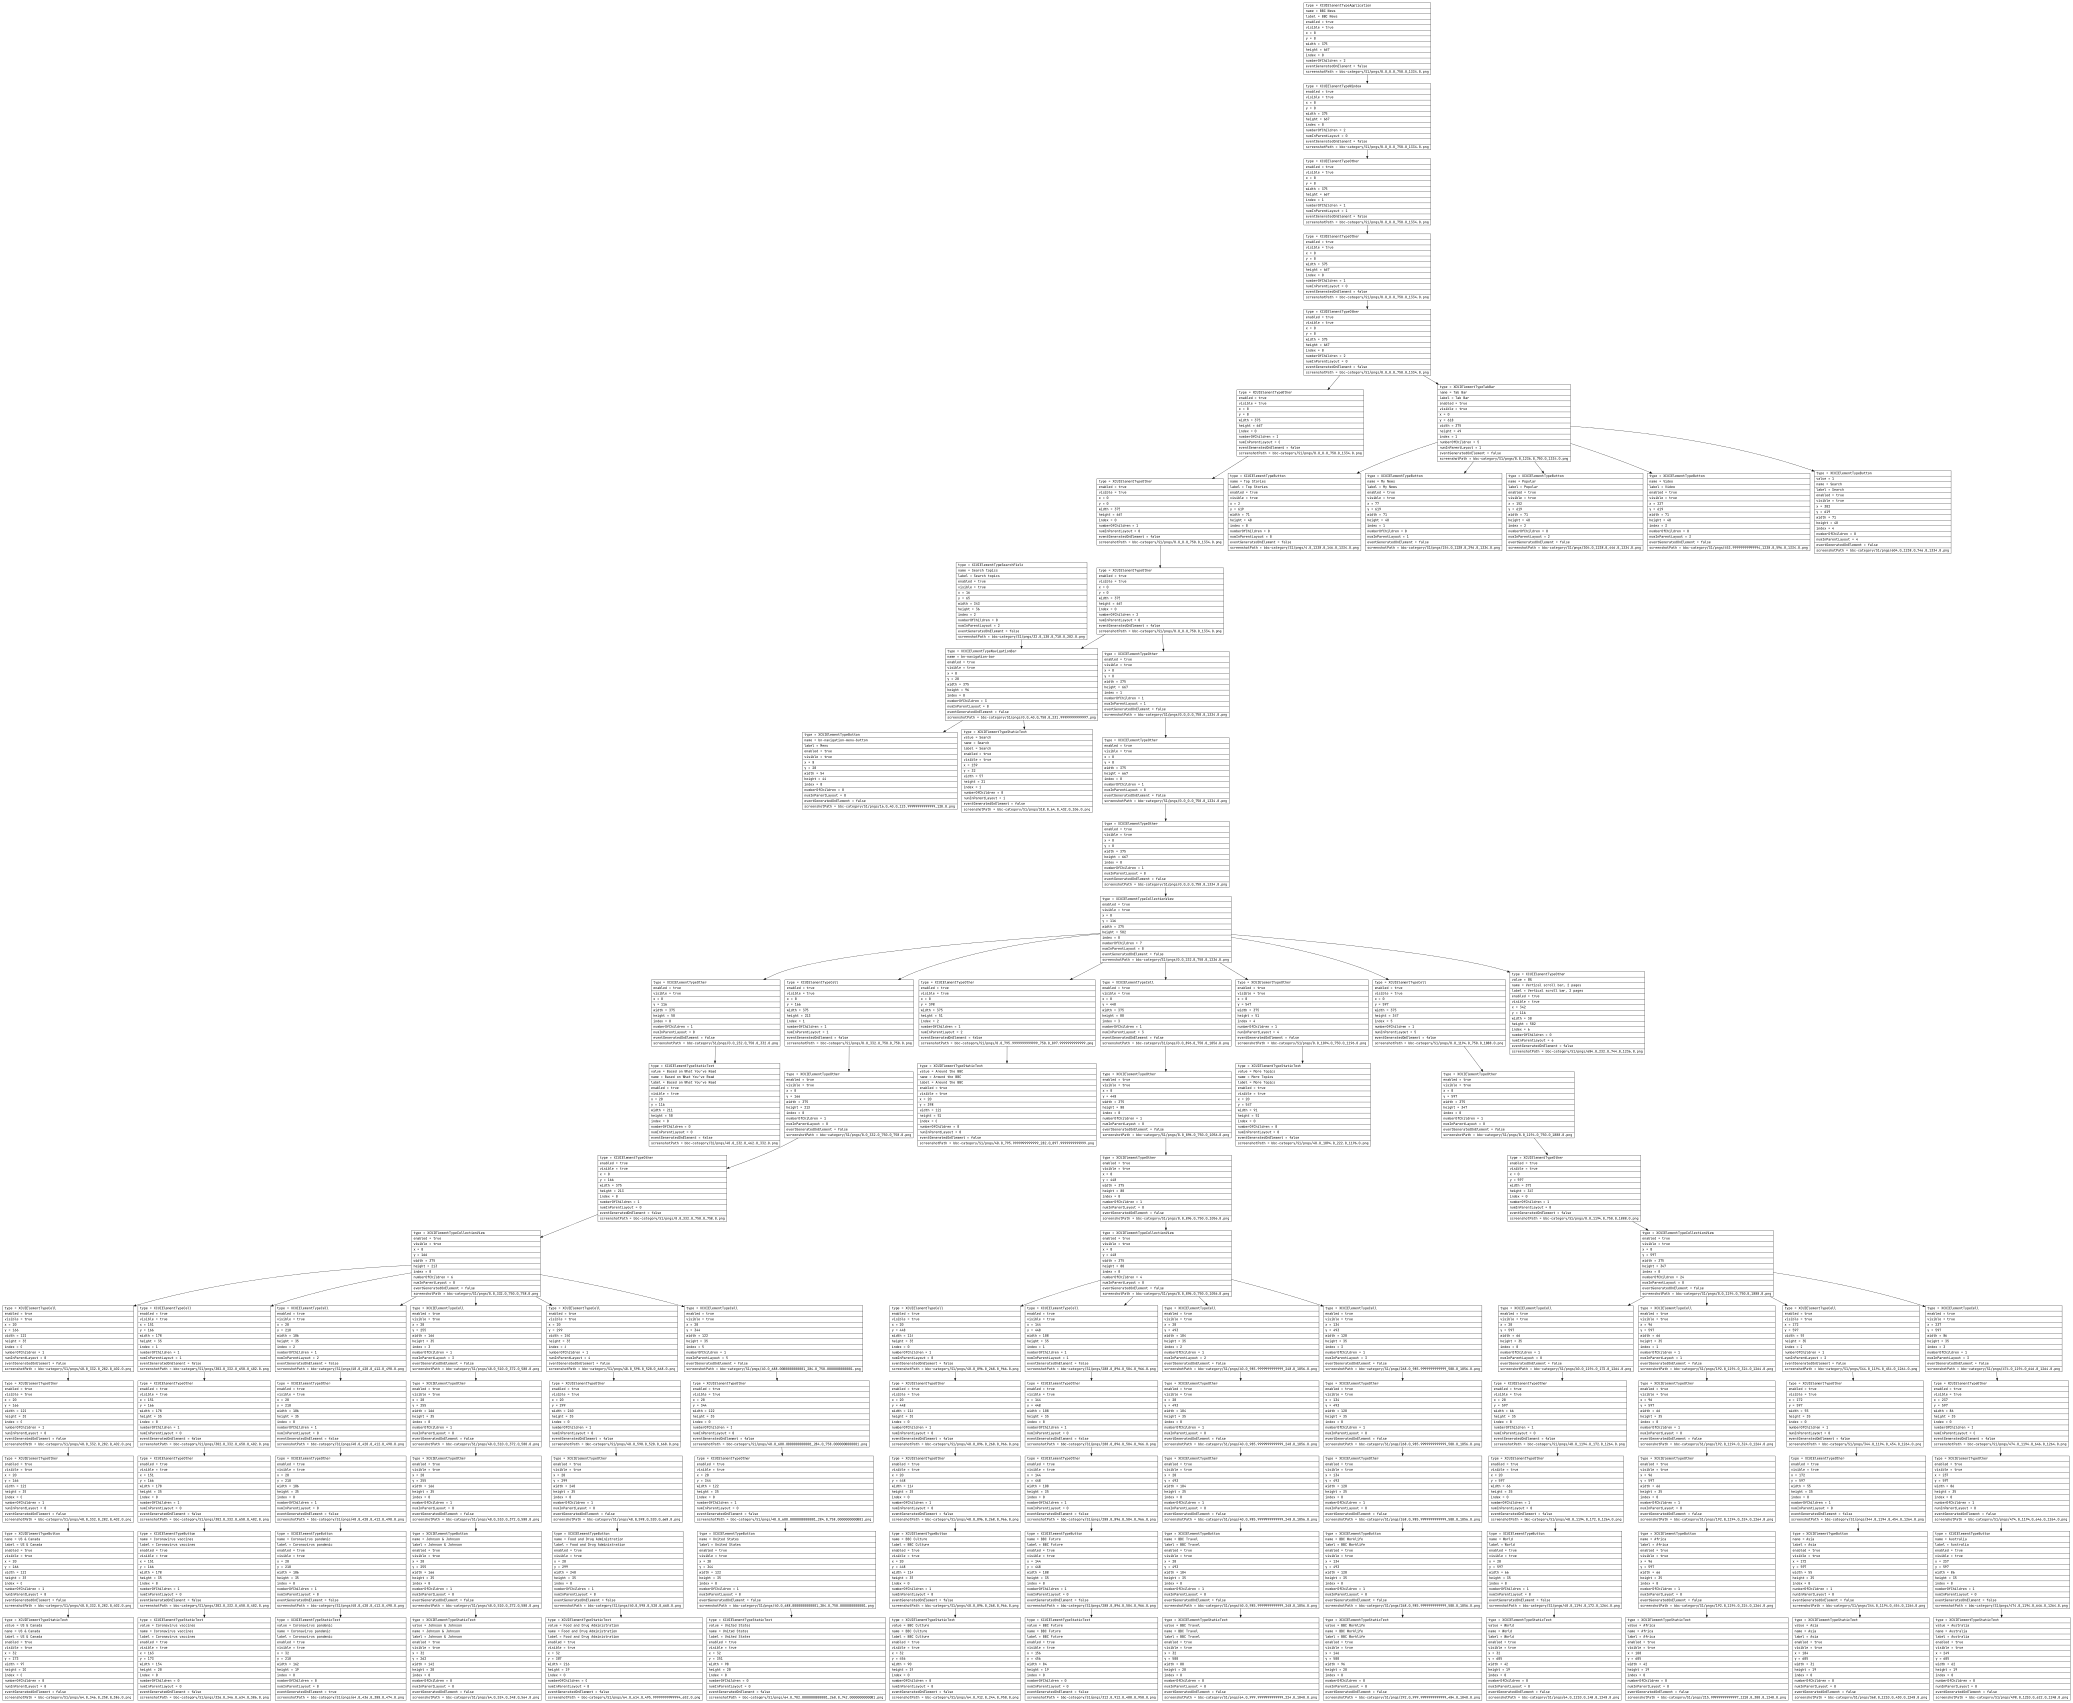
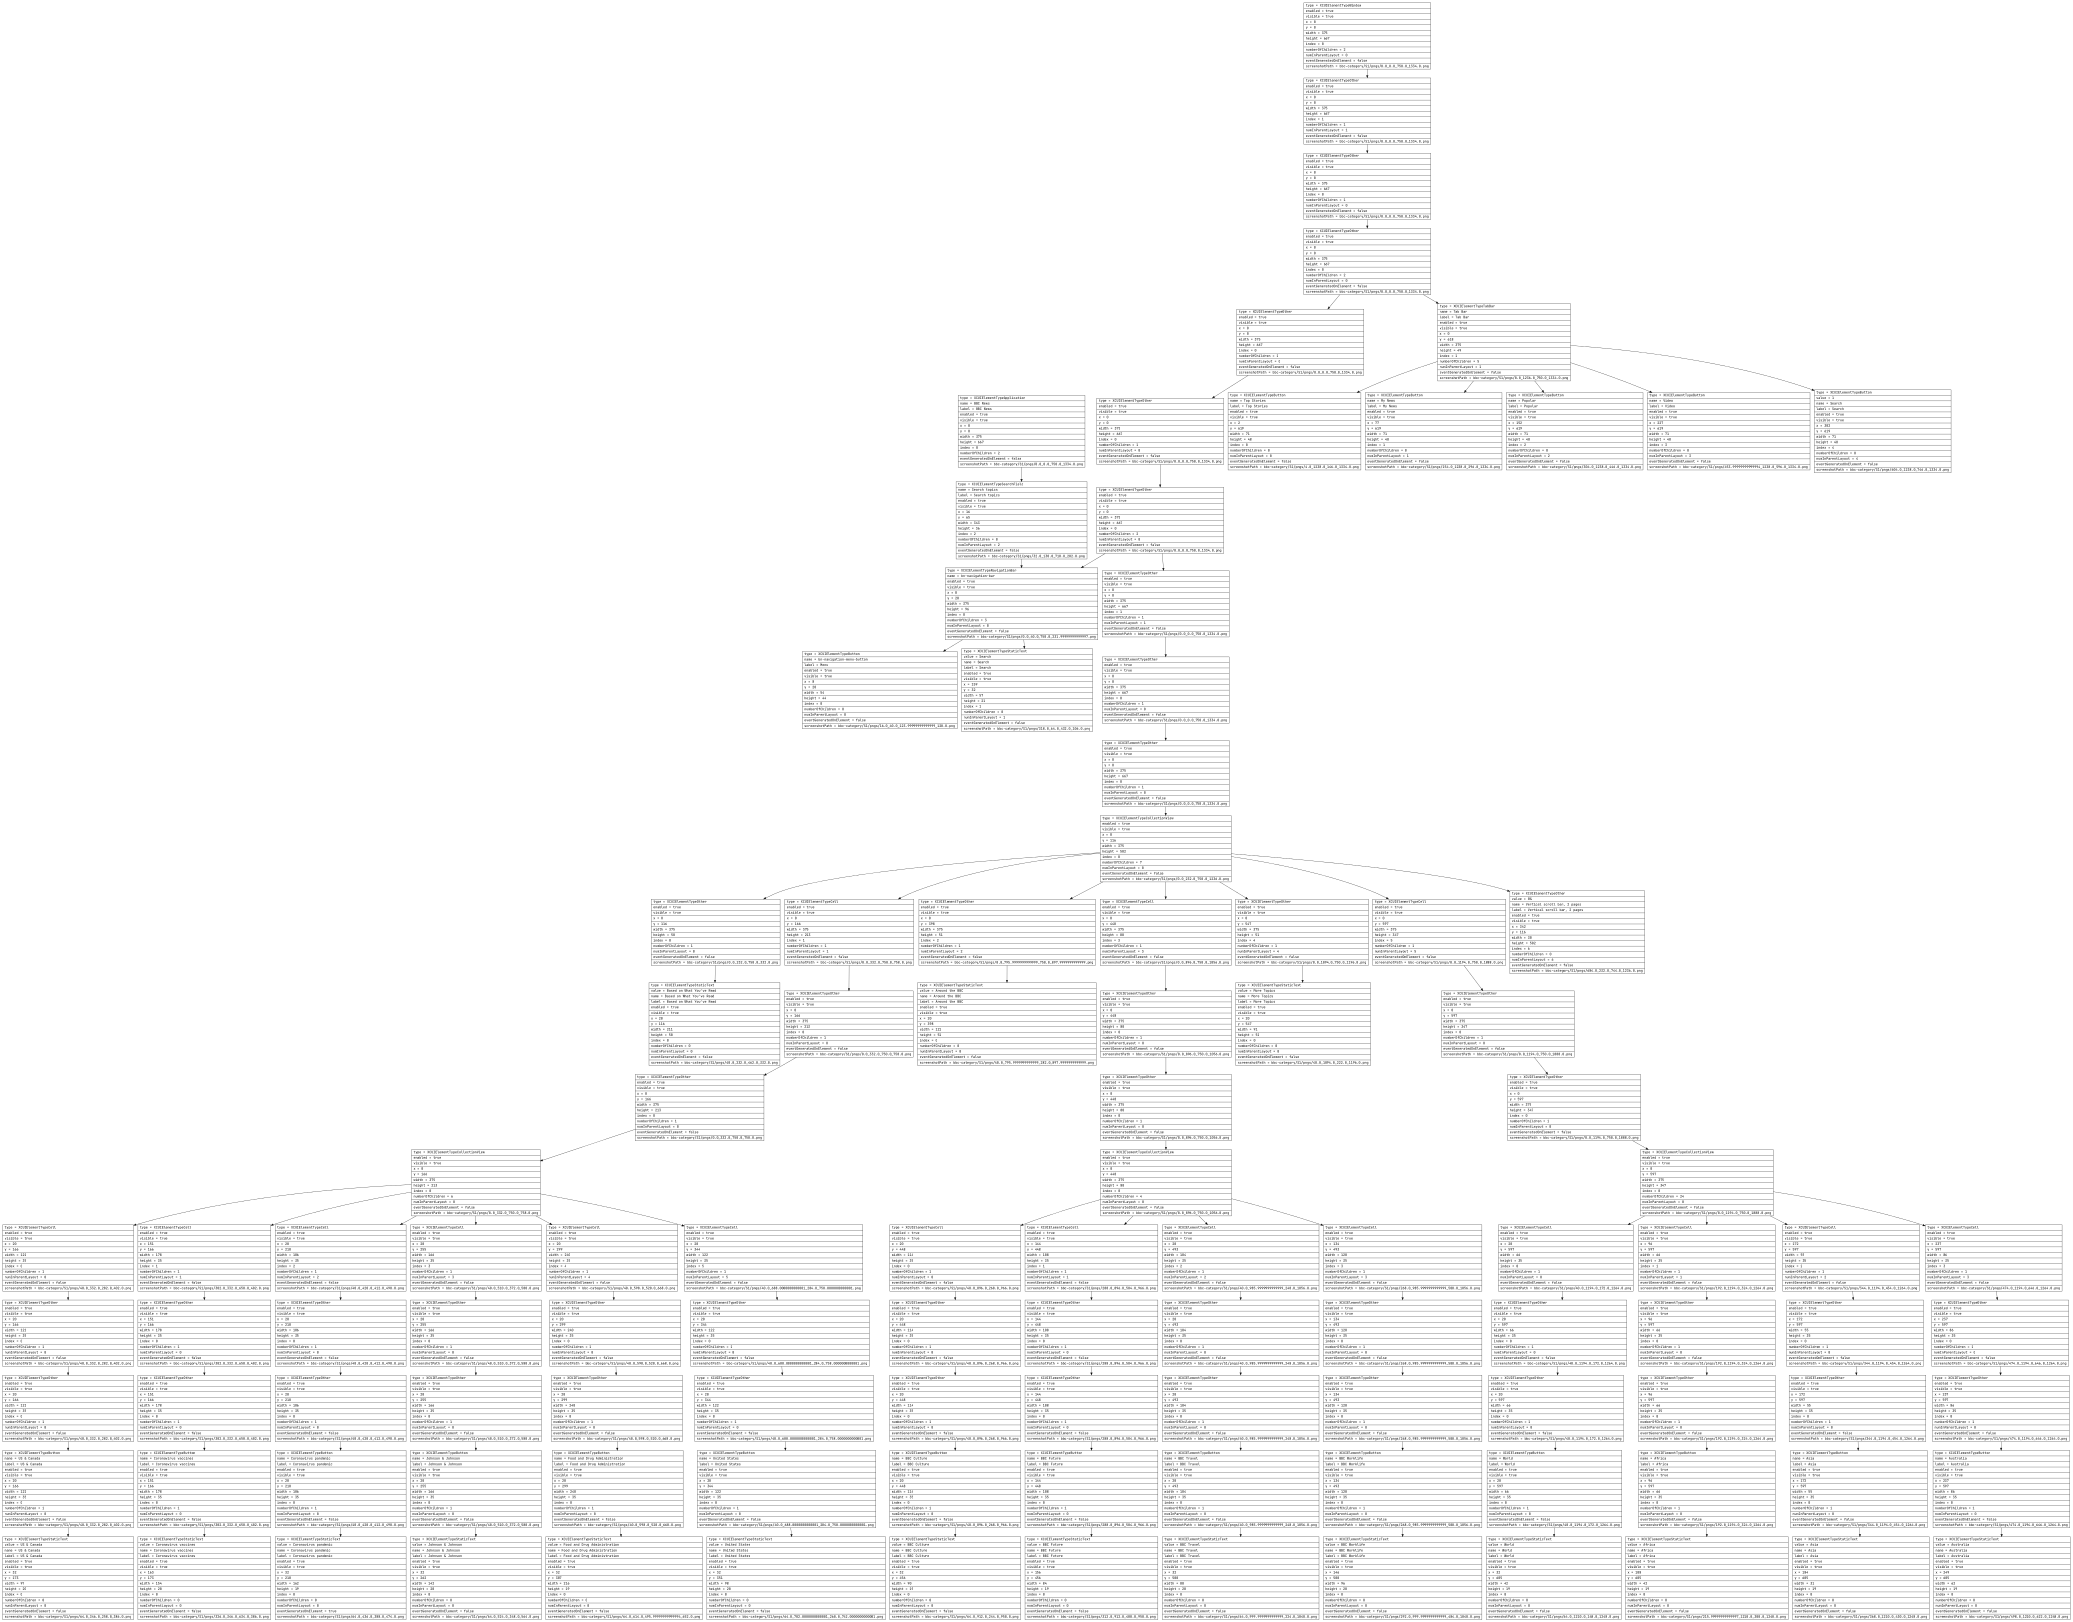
edge "type = XCUIElementTypeApplication" -> "type = XCUIElementTypeWindow": now "type = XCUIElementTypeApplication" -> "type = XCUIElementTypeSearchField"
